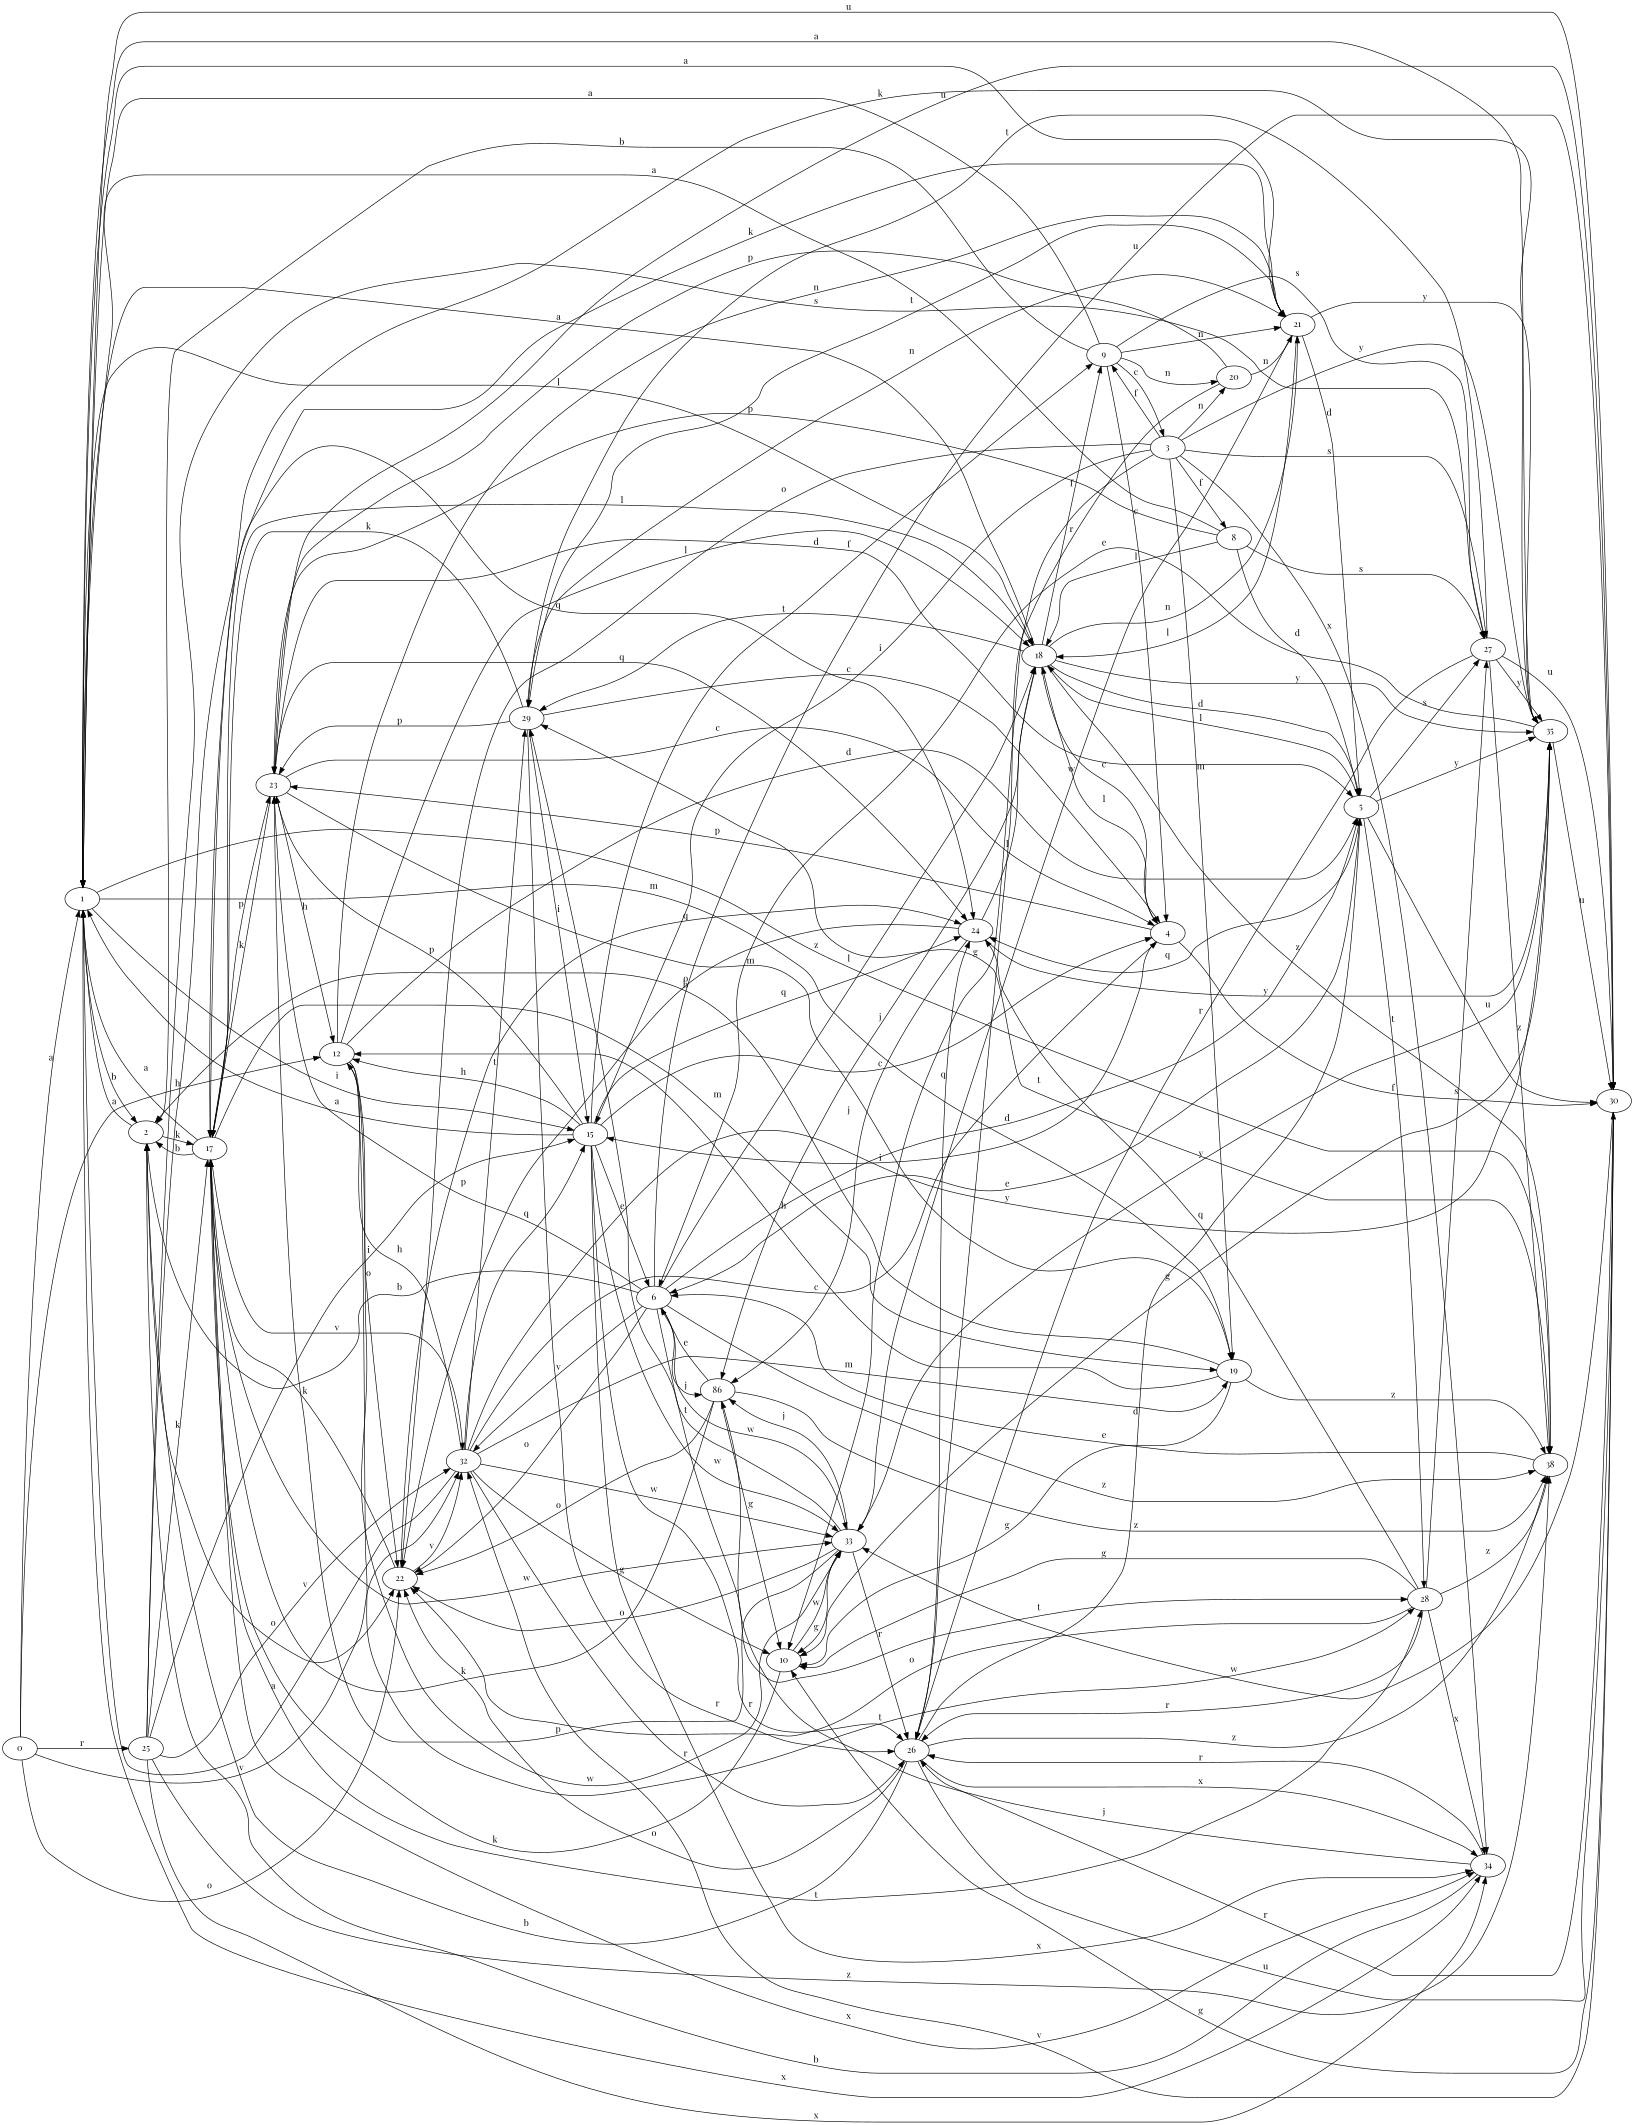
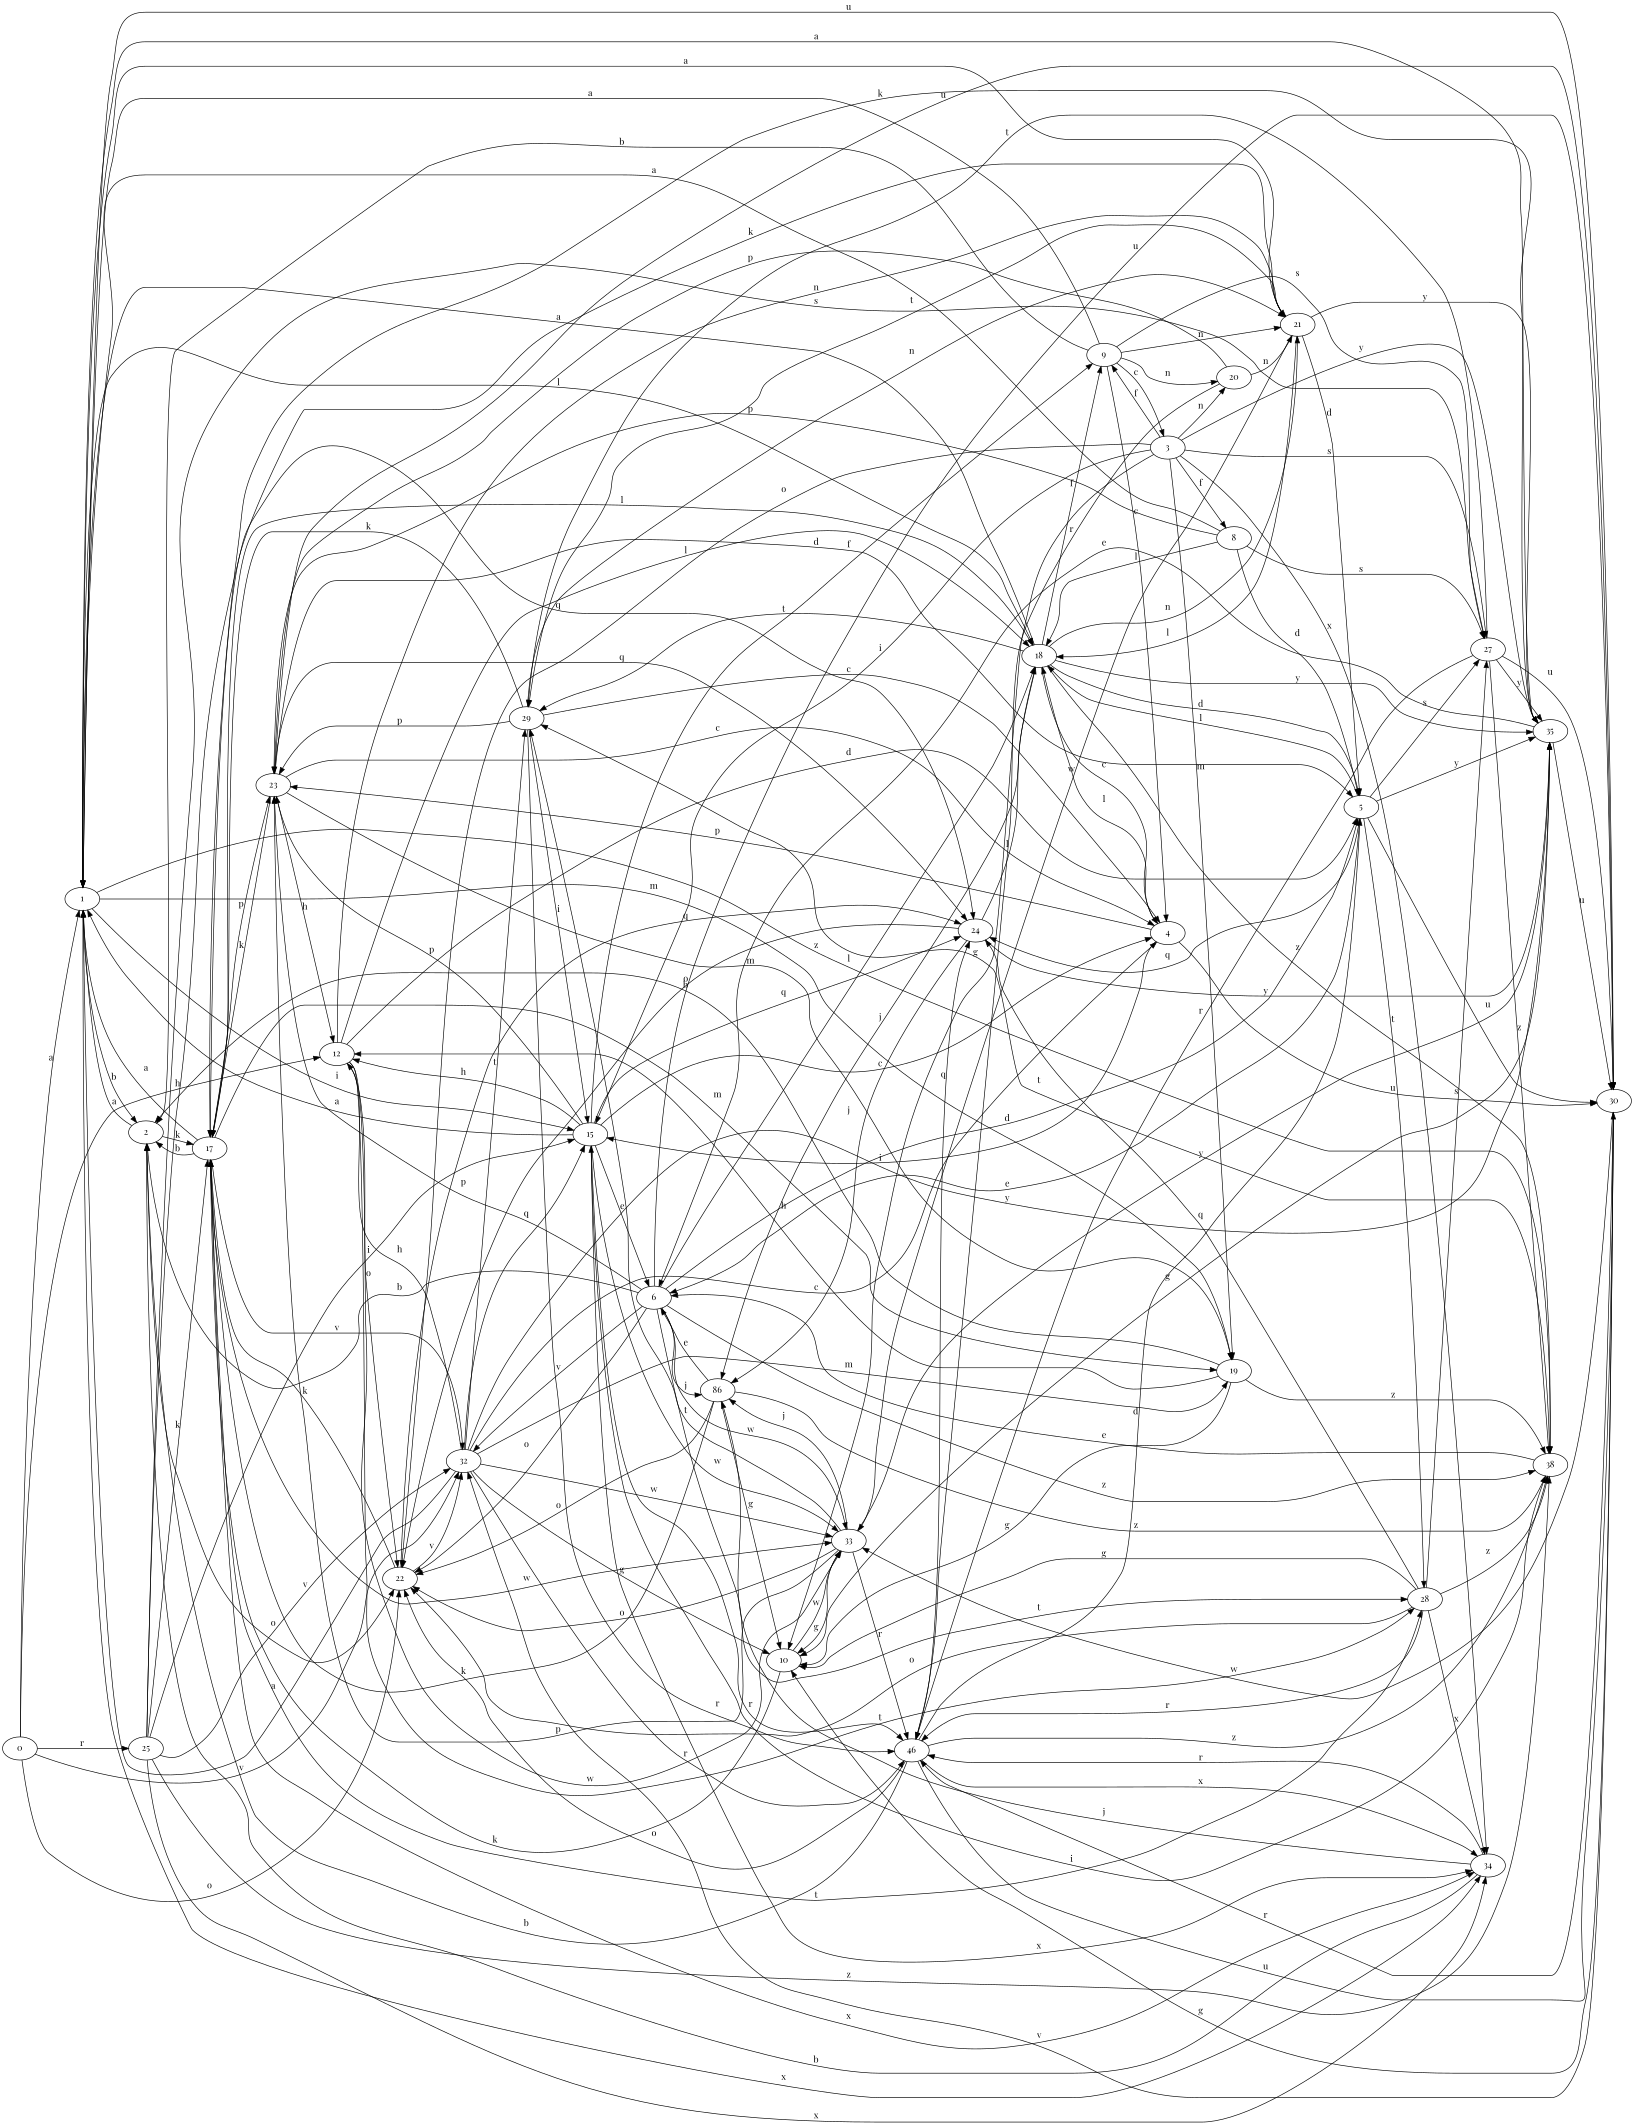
edge "4" -> "30": label "f" -> "u"
node "26": label "26" -> "46"
edge "38" -> "15": added, label "i"
